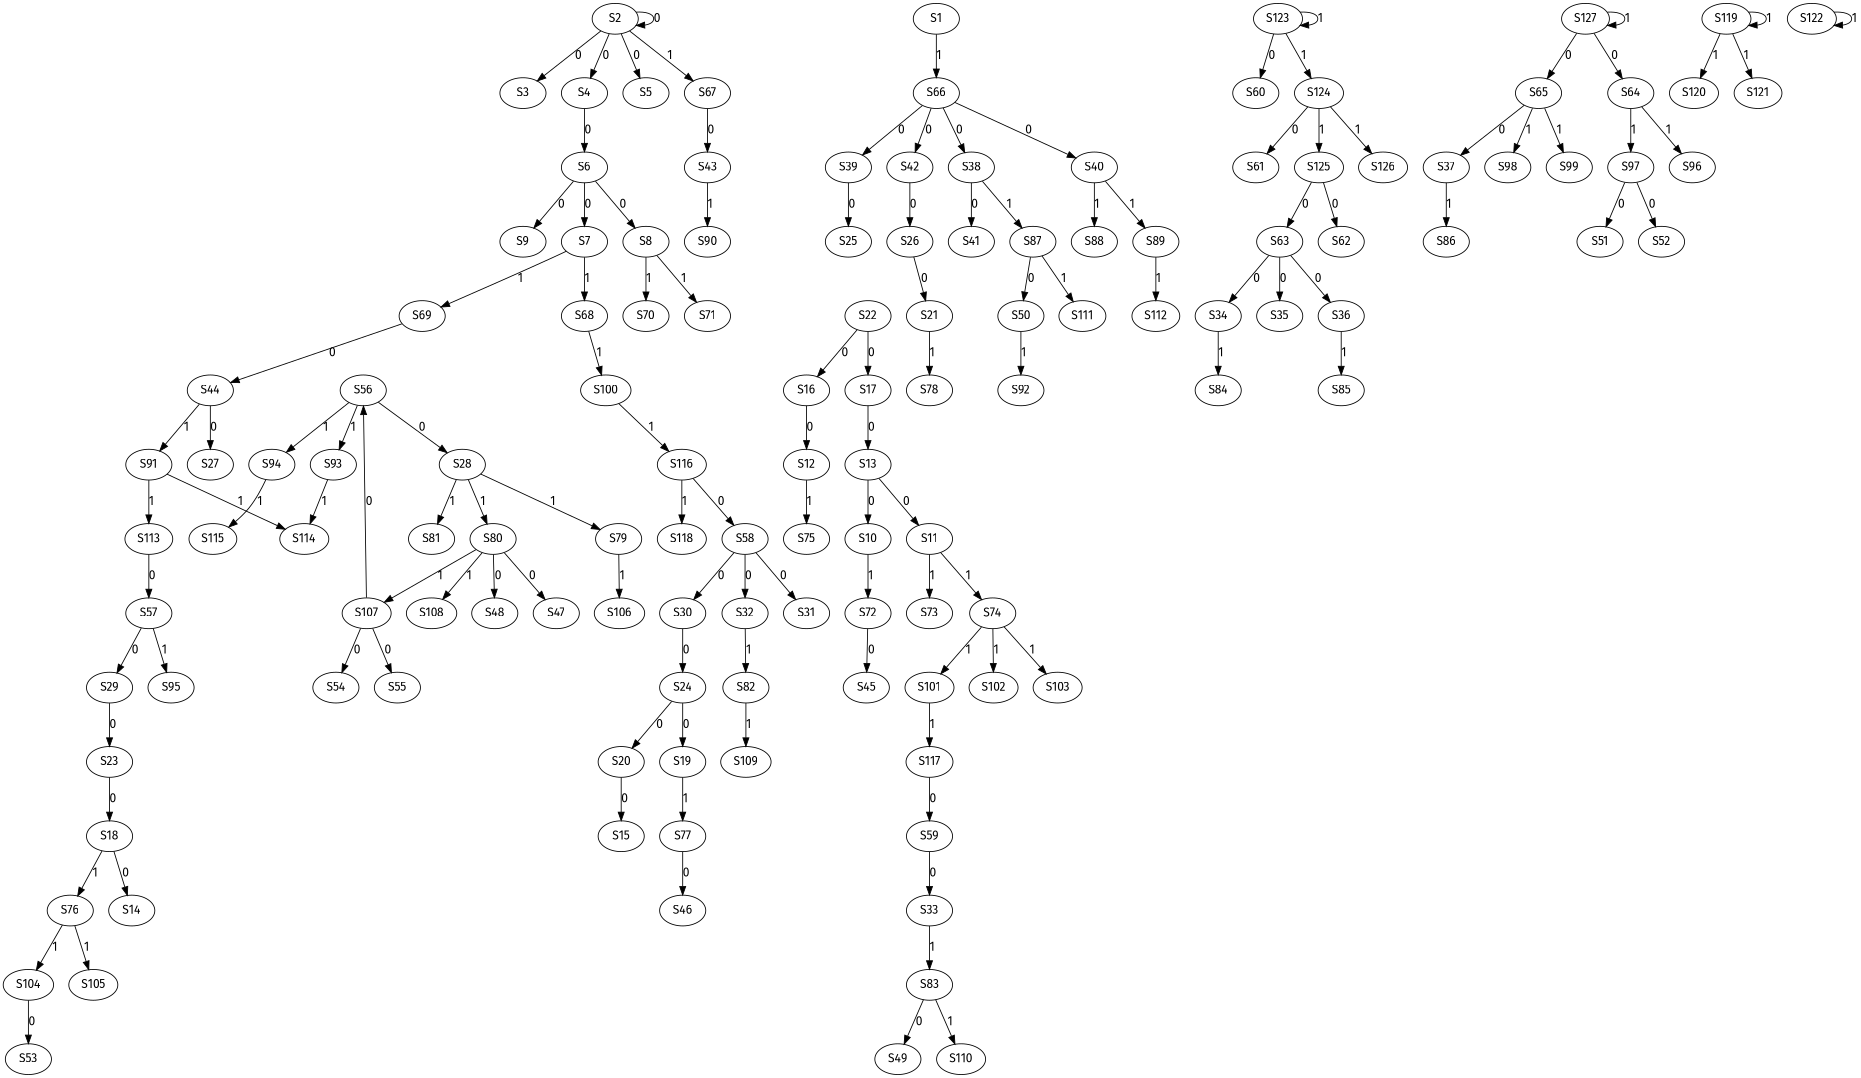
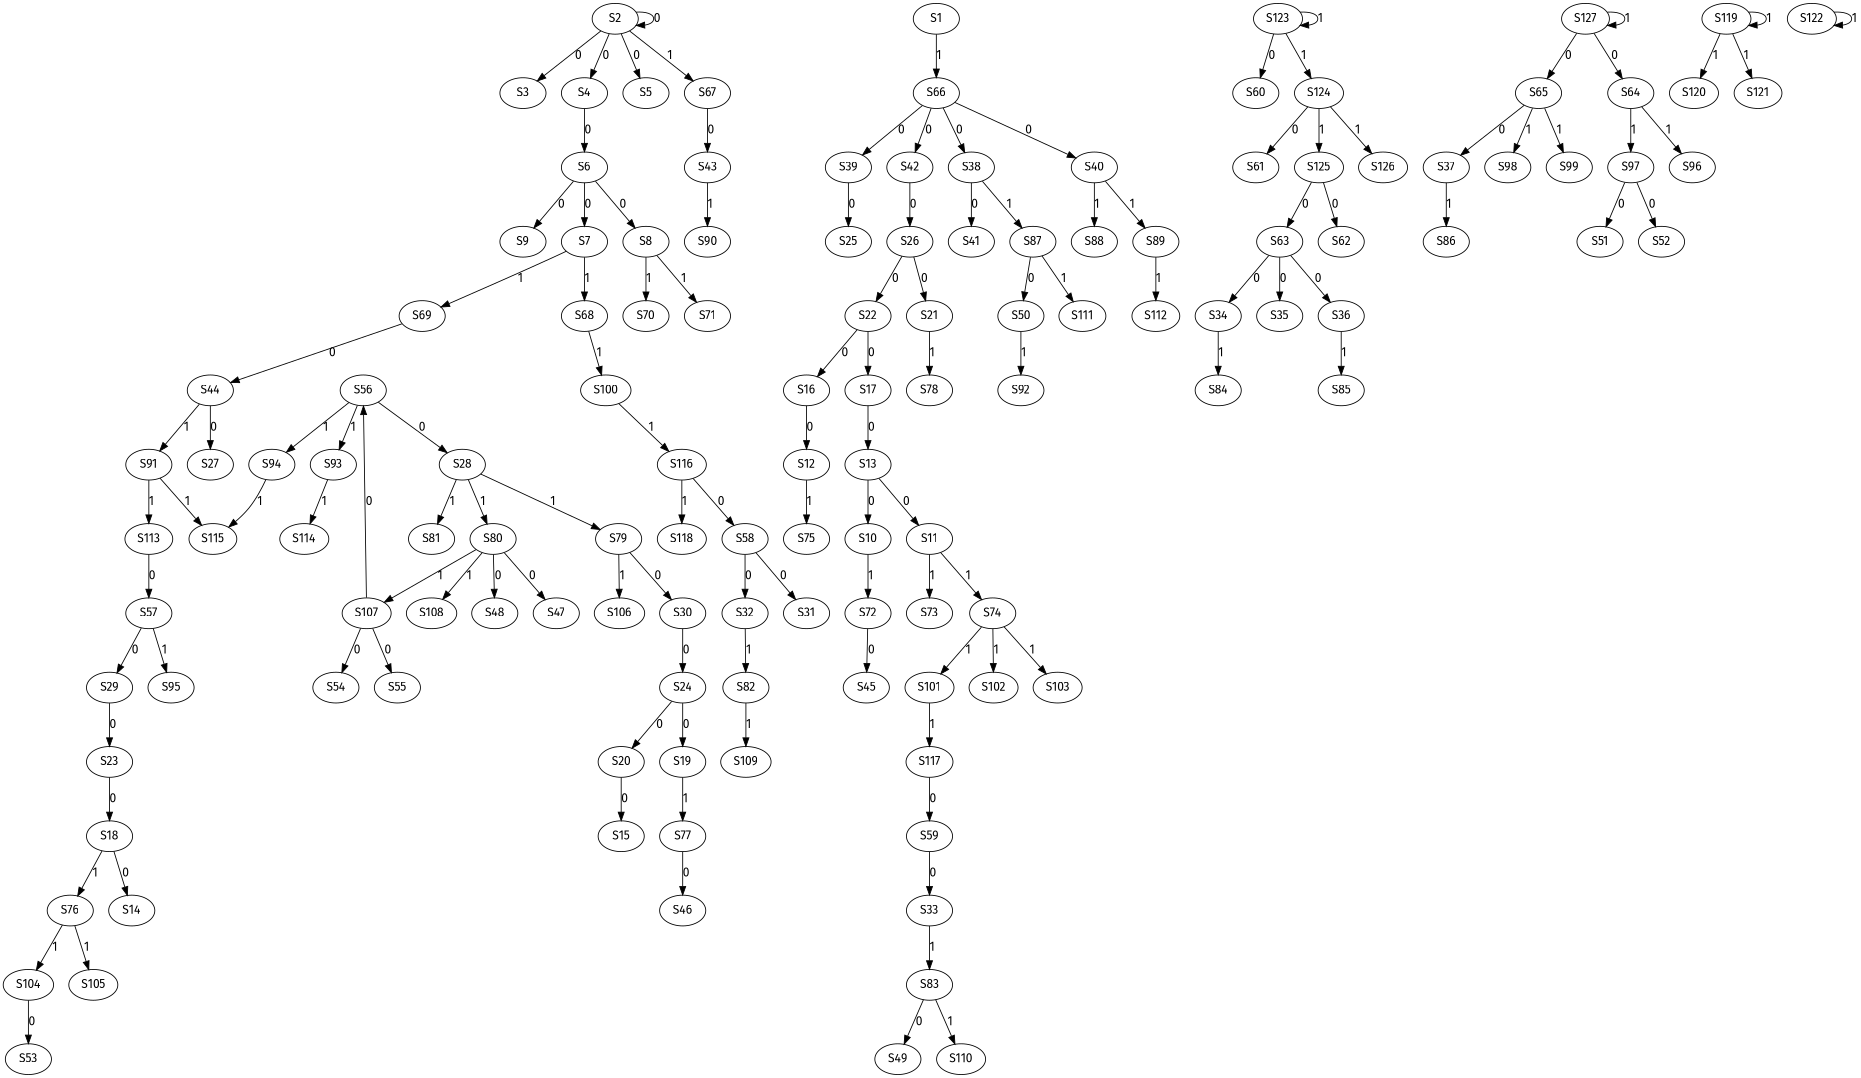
edge "S26" -> "S22": added, label "0"
edge "S91" -> "S114": now "S91" -> "S115"
edge "S58" -> "S30": now "S79" -> "S30"
